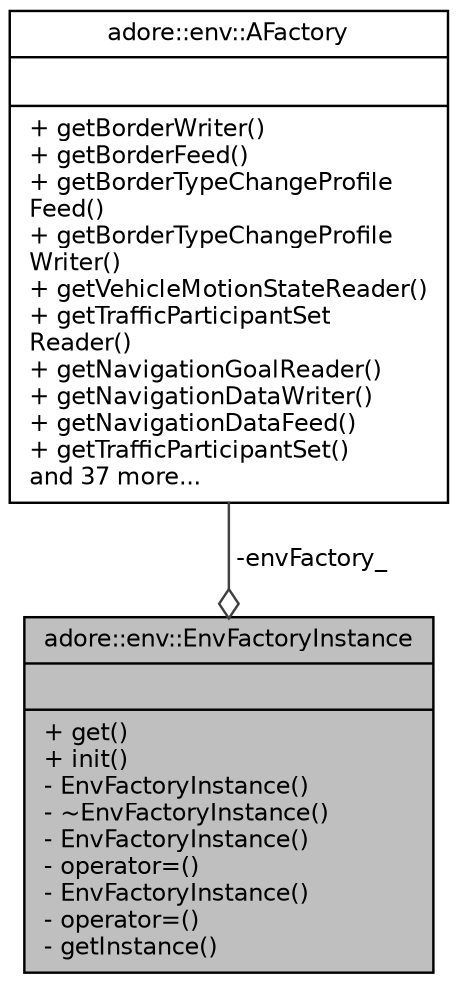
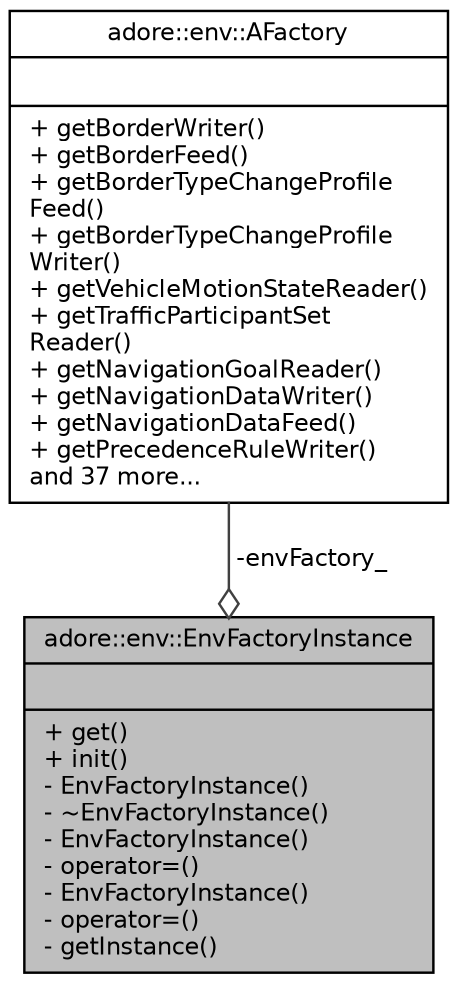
node "adore::env::AFactory": text "+ getTrafficParticipantSet()" -> "+ getPrecedenceRuleWriter()"
